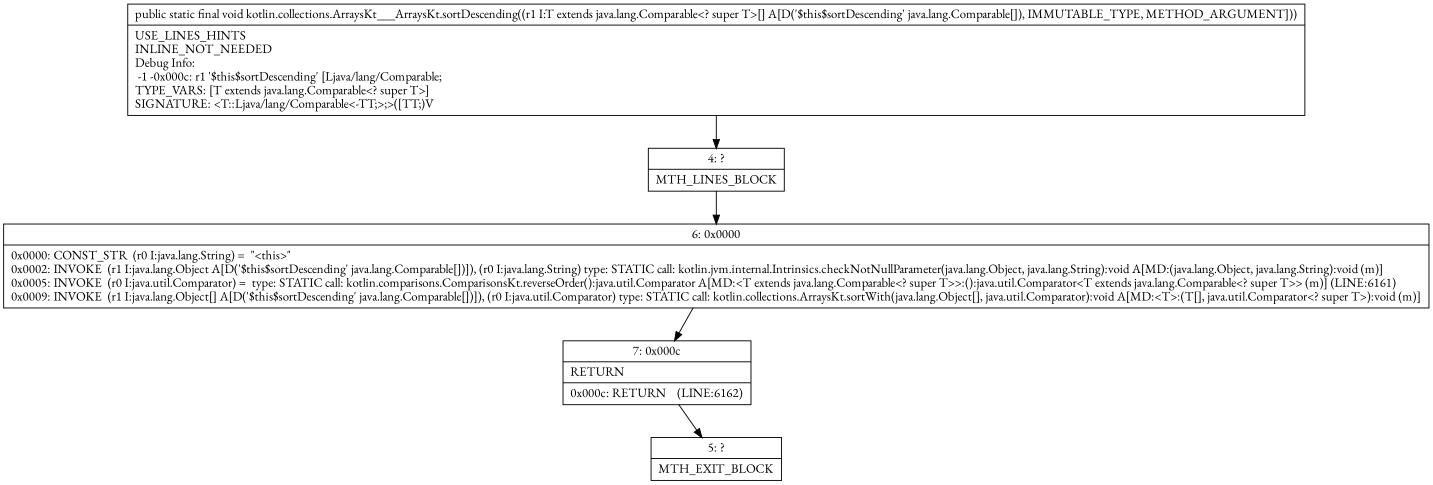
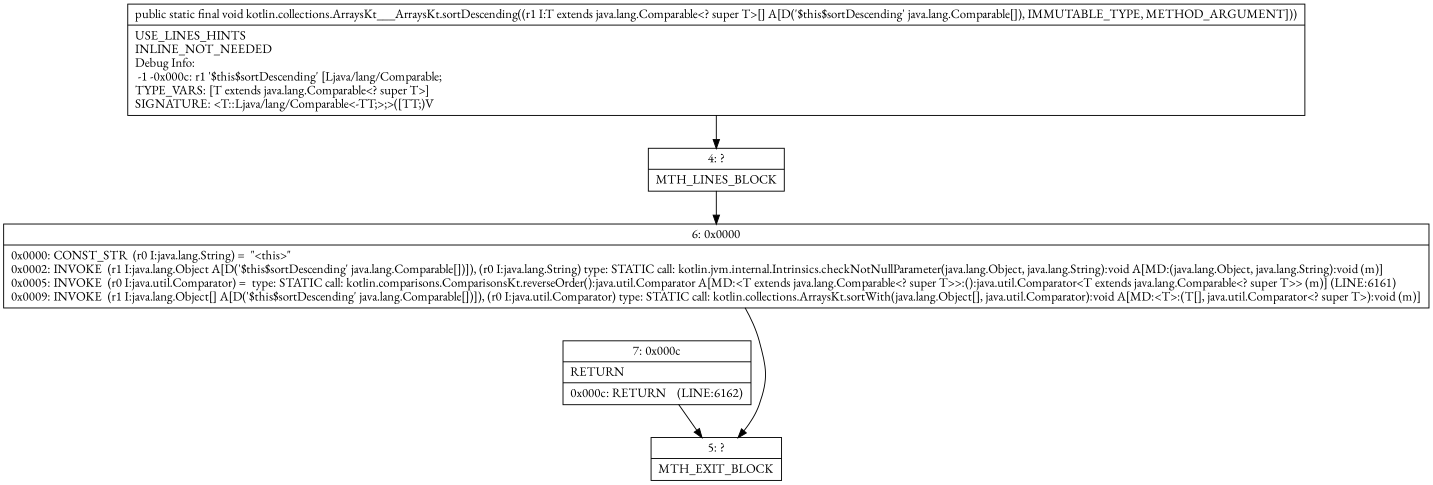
edge "6: 0x0000" -> "7: 0x000c": now "6: 0x0000" -> "5: ?"
